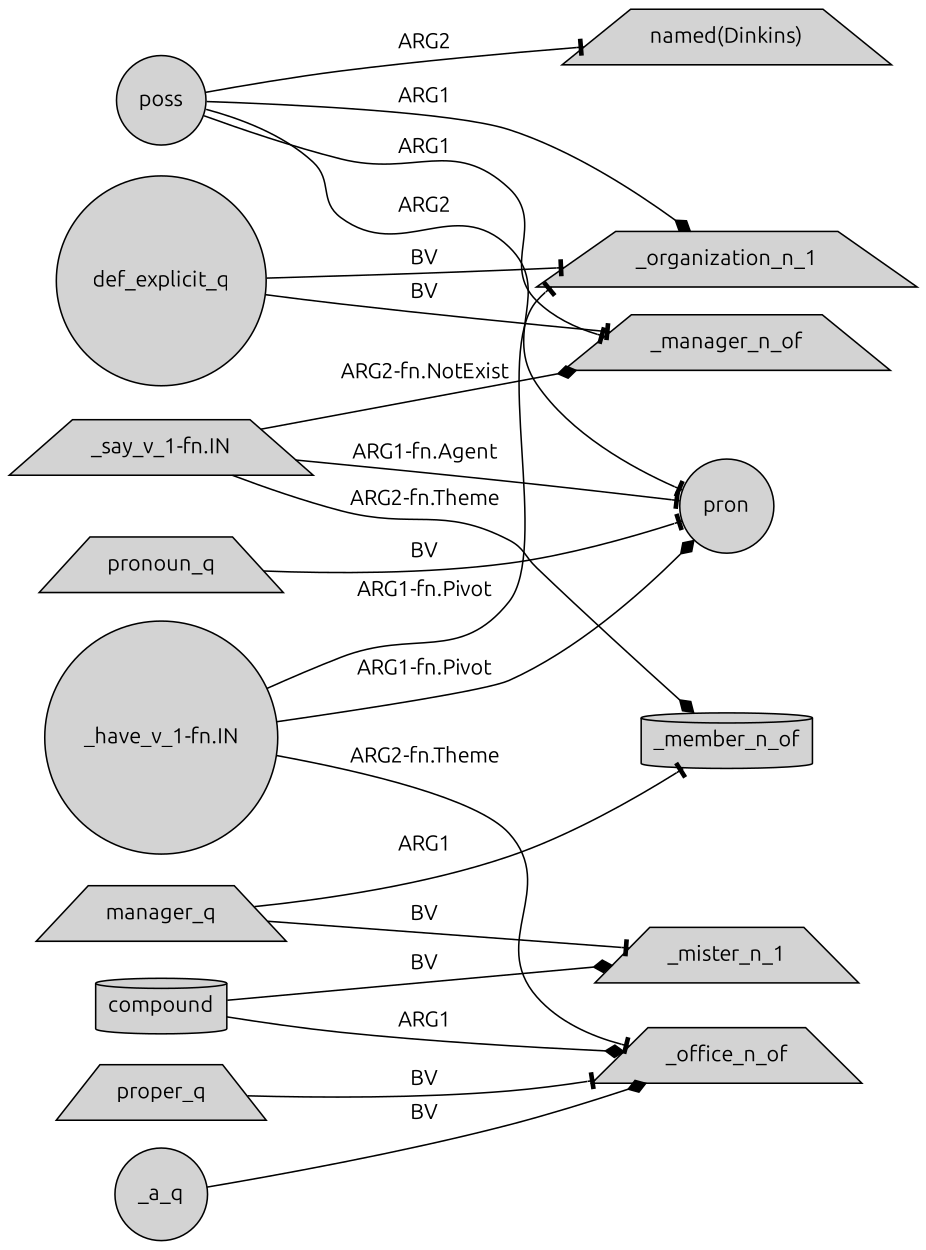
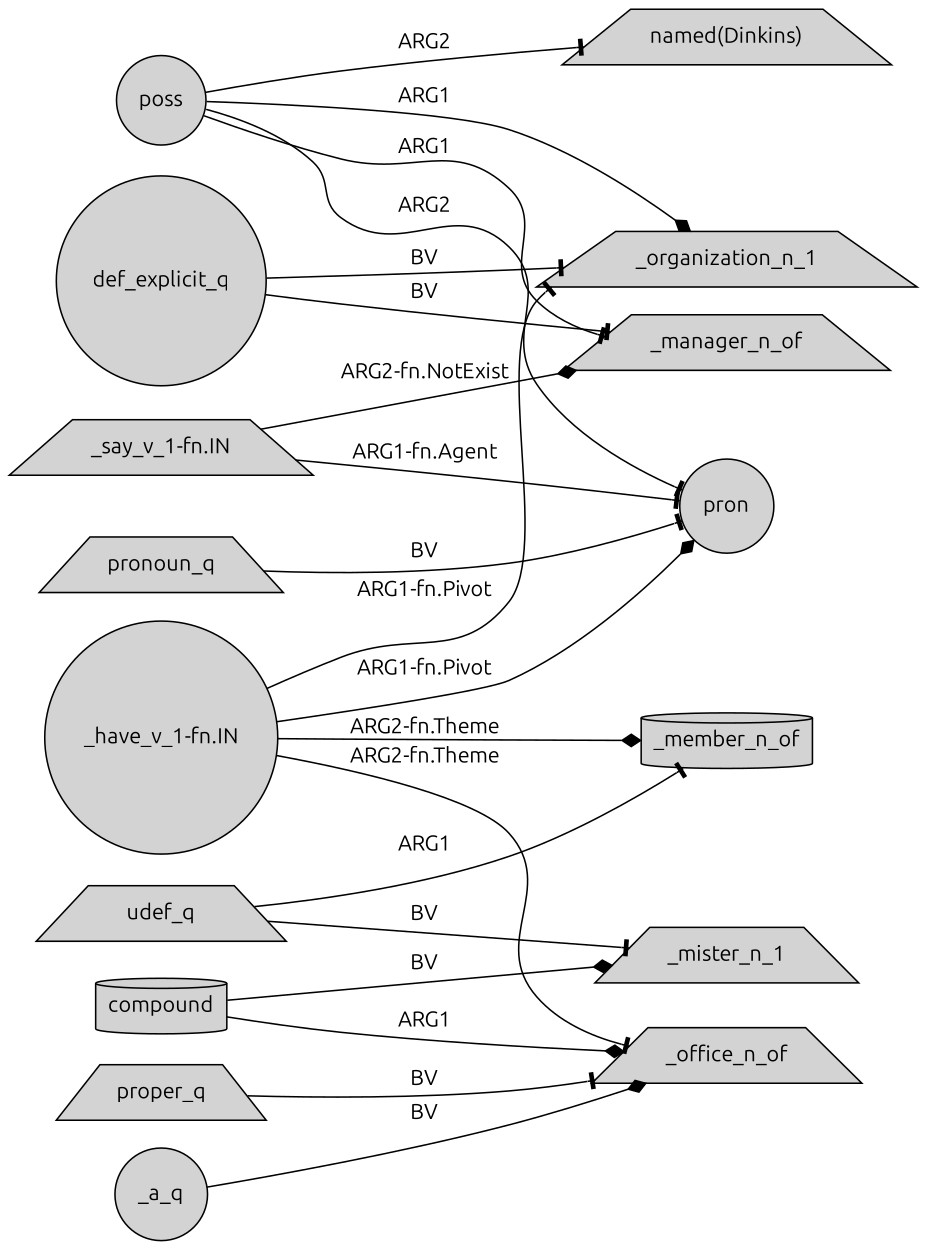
edge "_say_v_1-fn.IN" -> "_member_n_of": now "_have_v_1-fn.IN" -> "_member_n_of"
node "manager_q": label "manager_q" -> "udef_q"
